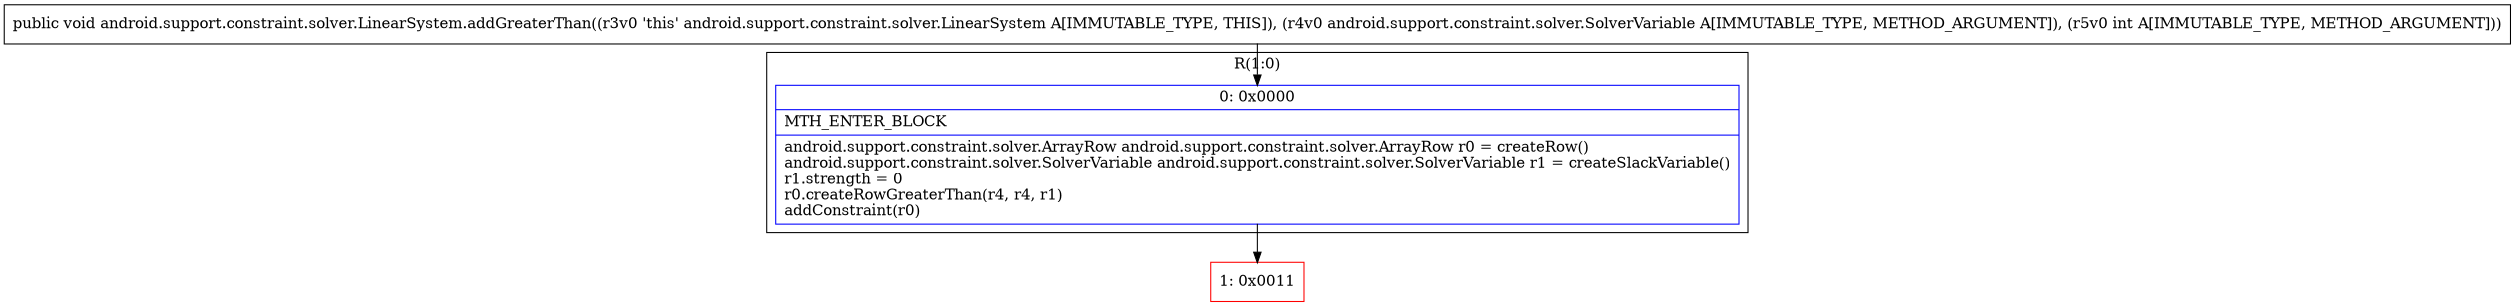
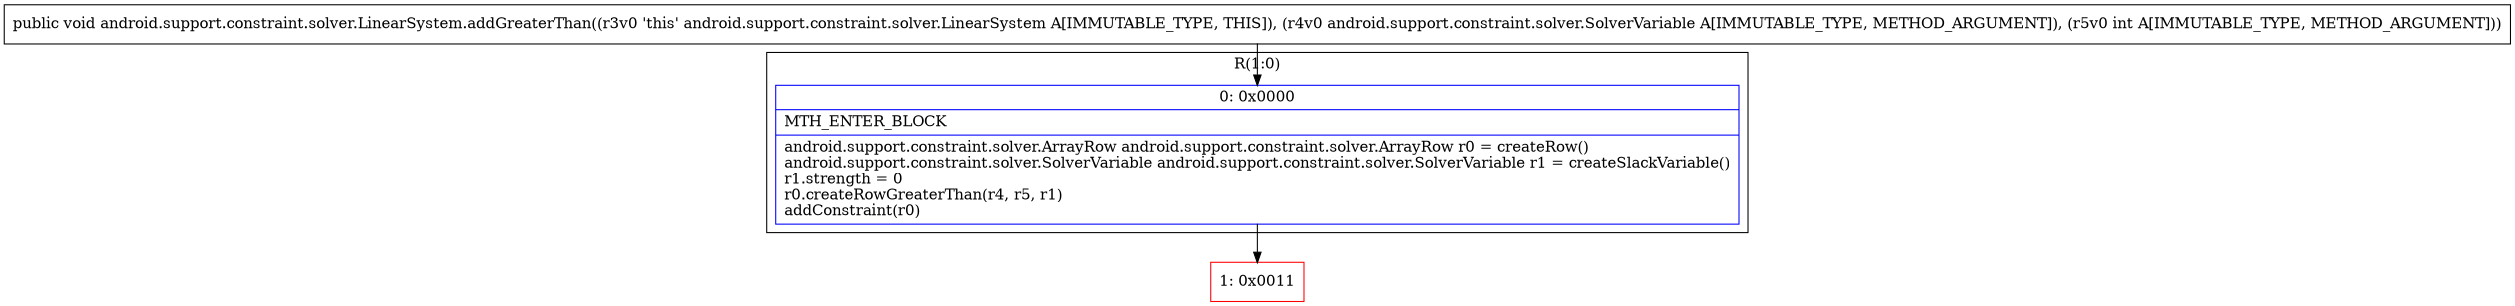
node "0: 0x0000": text "r0.createRowGreaterThan(r4, r4, r1)" -> "r0.createRowGreaterThan(r4, r5, r1)"
